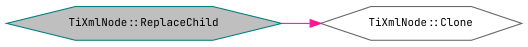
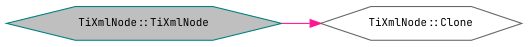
node "TiXmlNode::ReplaceChild": label "TiXmlNode::ReplaceChild" -> "TiXmlNode::TiXmlNode"
